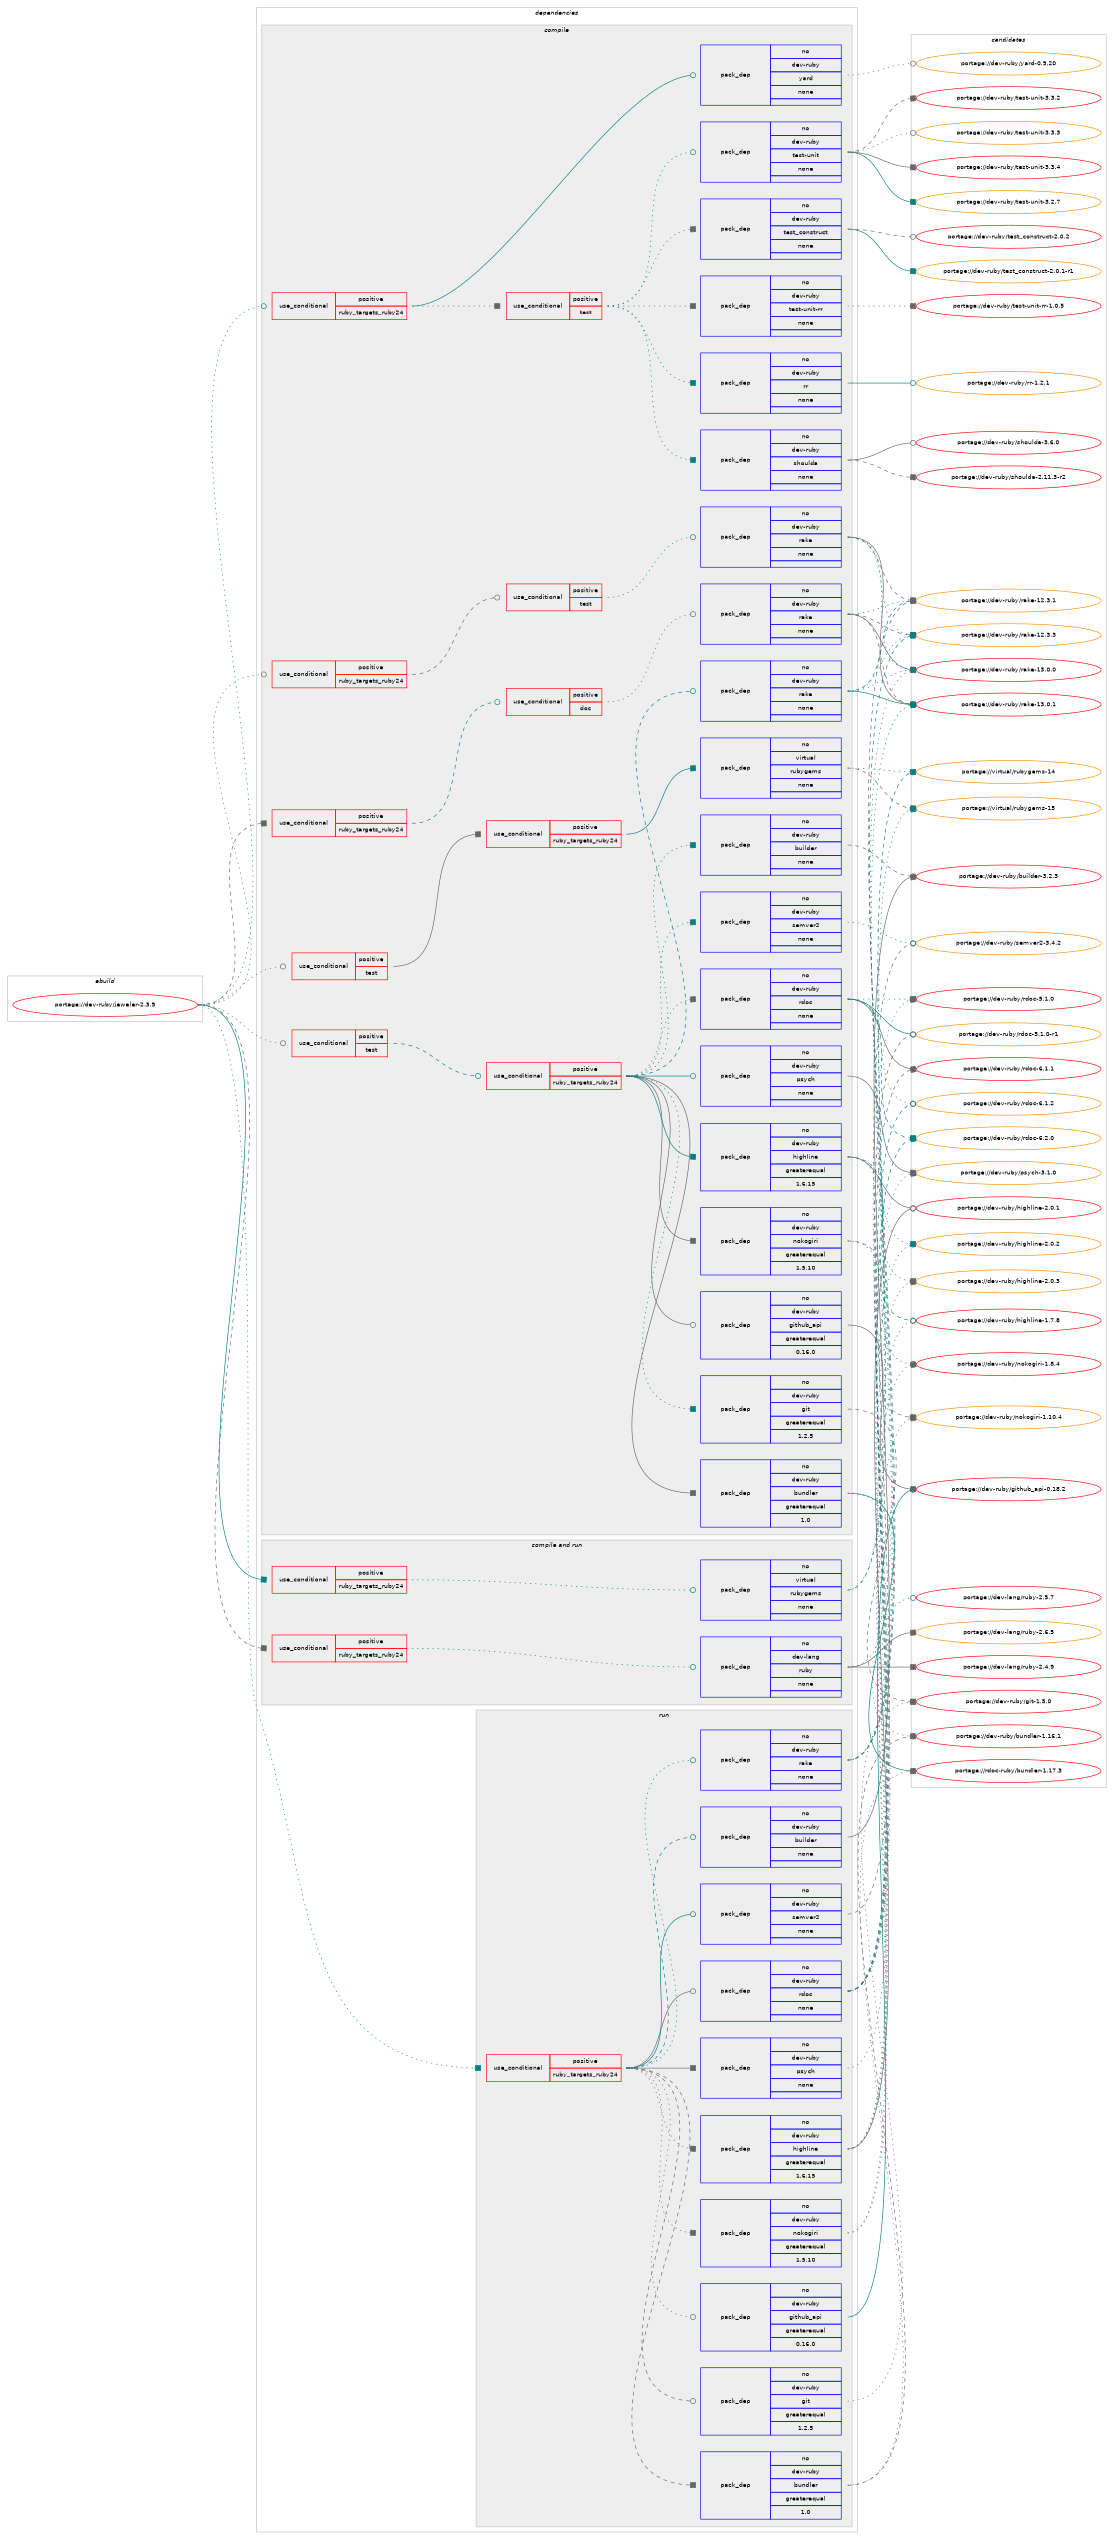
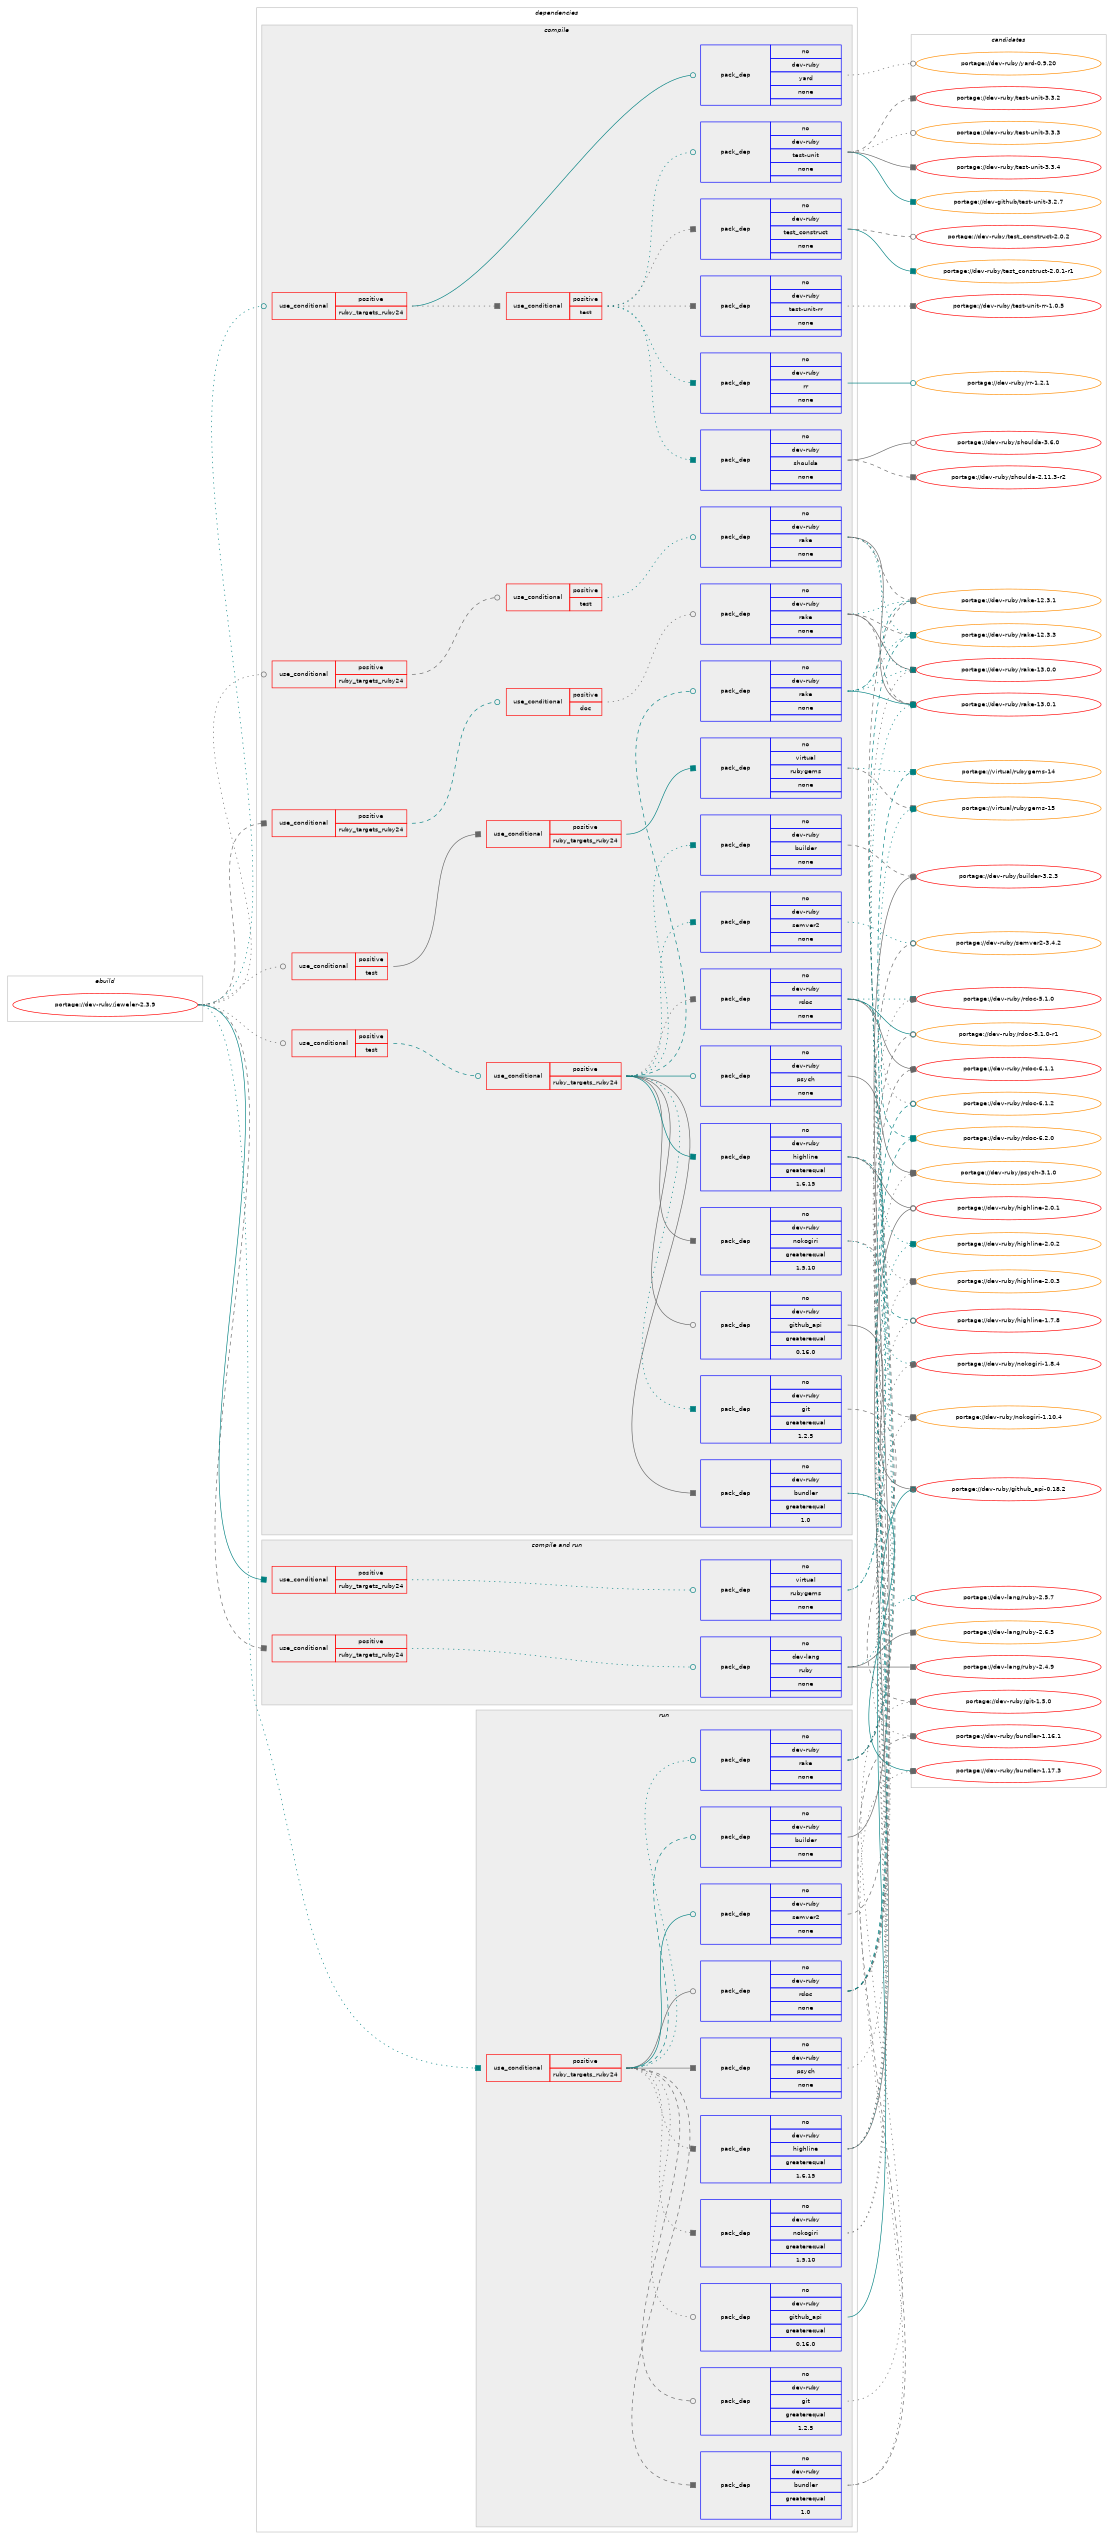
node "portage://dev-ruby/test-unit-3.2.7": label "portage://dev-ruby/test-unit-3.2.7" -> "portage://dev-github/test-unit-3.2.7"
node "portage://rdoc-ruby/bundler-1.17.3": label "portage://rdoc-ruby/bundler-1.17.3" -> "portage://dev-ruby/bundler-1.17.3"
